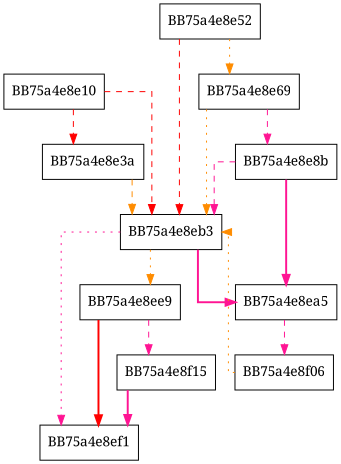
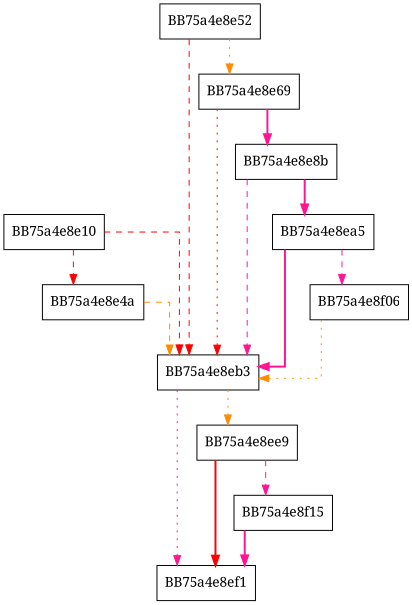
edge "BB75a4e8e69" -> "BB75a4e8e8b": style dashed -> bold
edge "BB75a4e8e69" -> "BB75a4e8eb3": color darkorange -> red
node "BB75a4e8e3a": label "BB75a4e8e3a" -> "BB75a4e8e4a"
edge "BB75a4e8eb3" -> "BB75a4e8ea5": reversed
